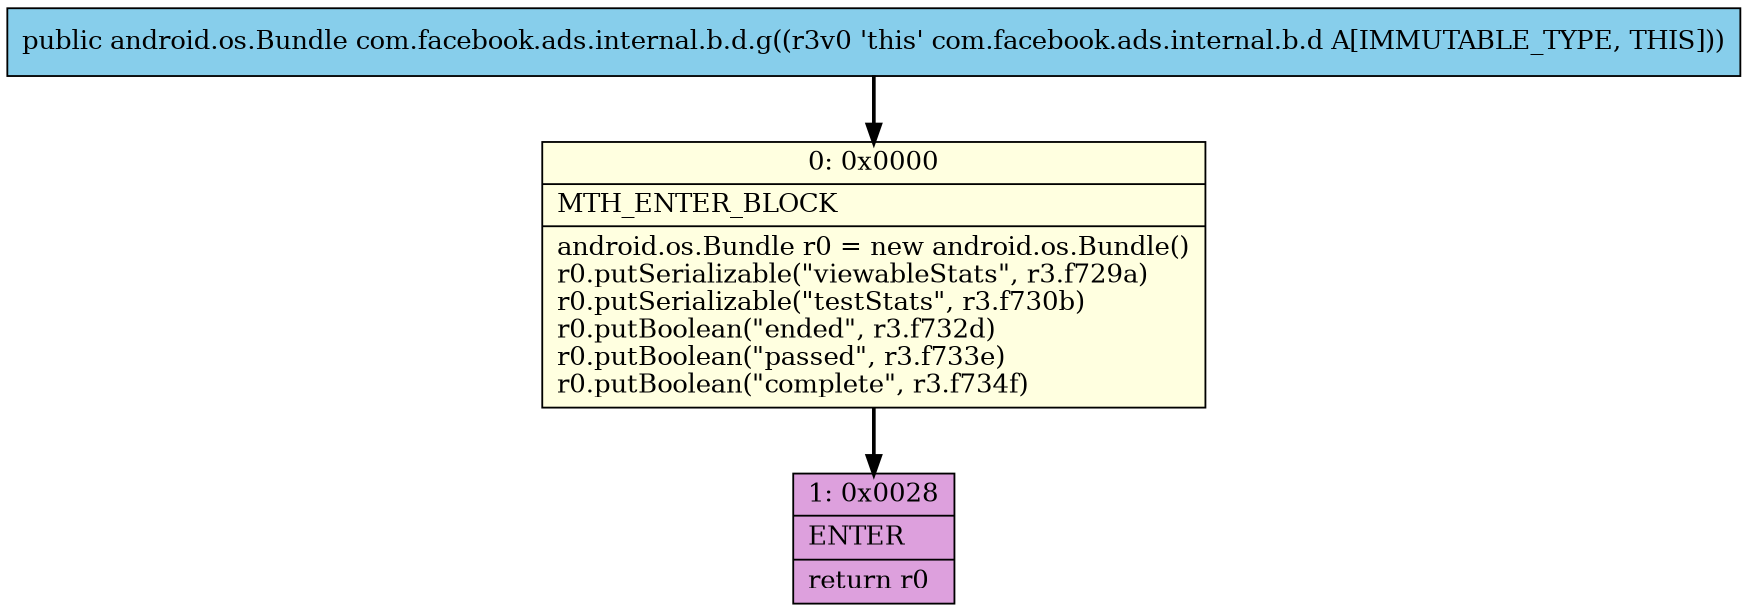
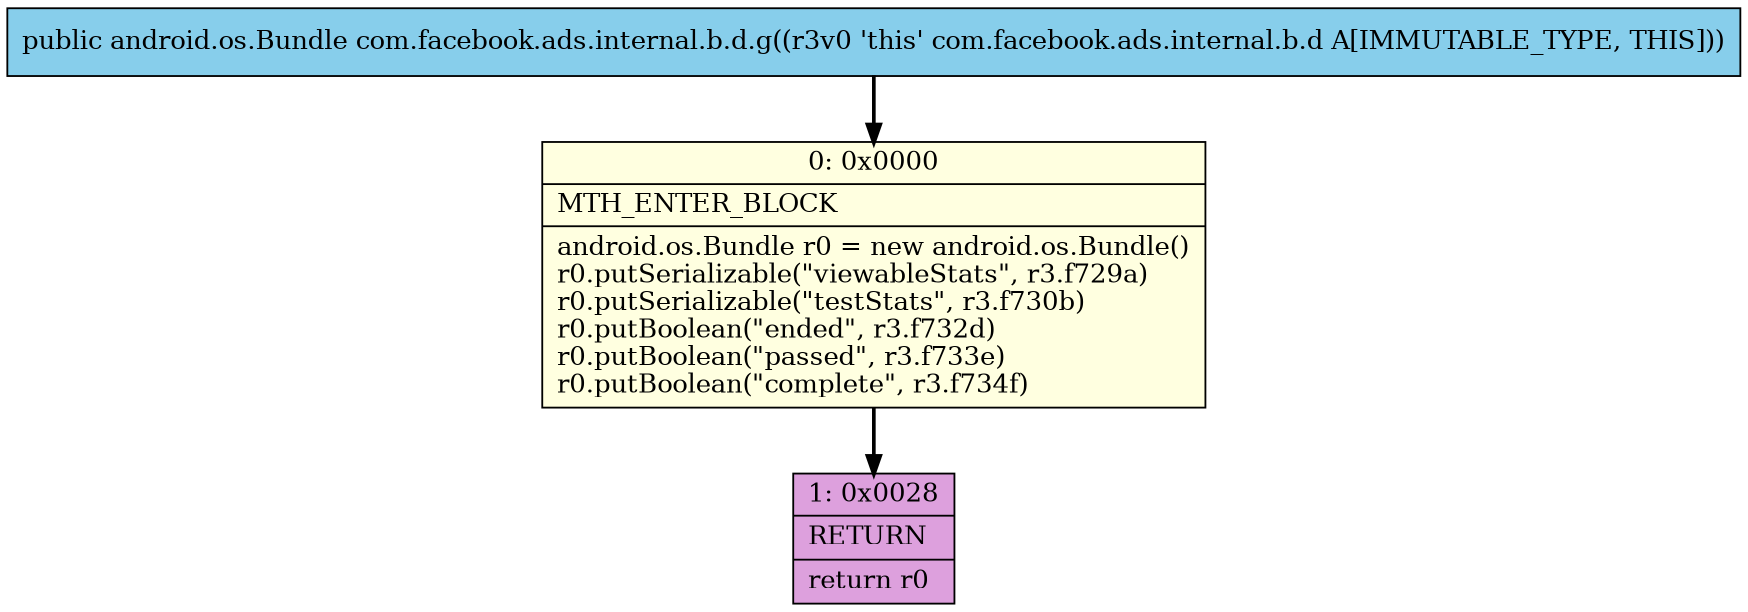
node "1: 0x0028": text "ENTER" -> "RETURN"
